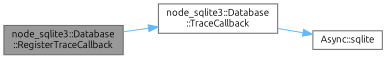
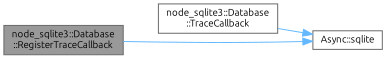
edge "node_sqlite3::Database ::RegisterTraceCallback" -> "node_sqlite3::Database ::TraceCallback": now "node_sqlite3::Database ::RegisterTraceCallback" -> "Async::sqlite"
